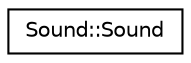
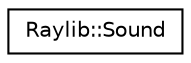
node "Sound::Sound": label "Sound::Sound" -> "Raylib::Sound"
